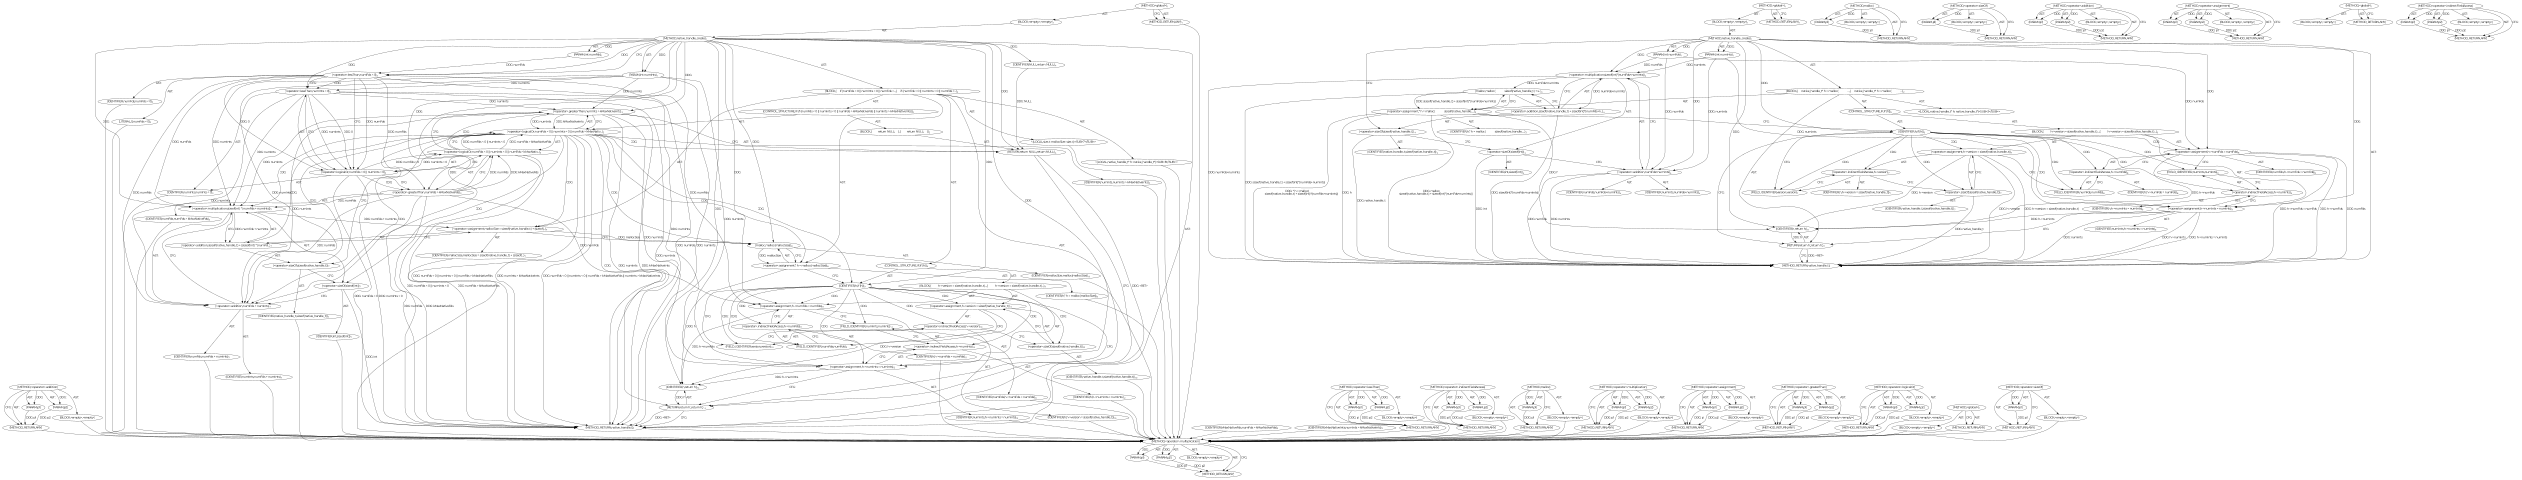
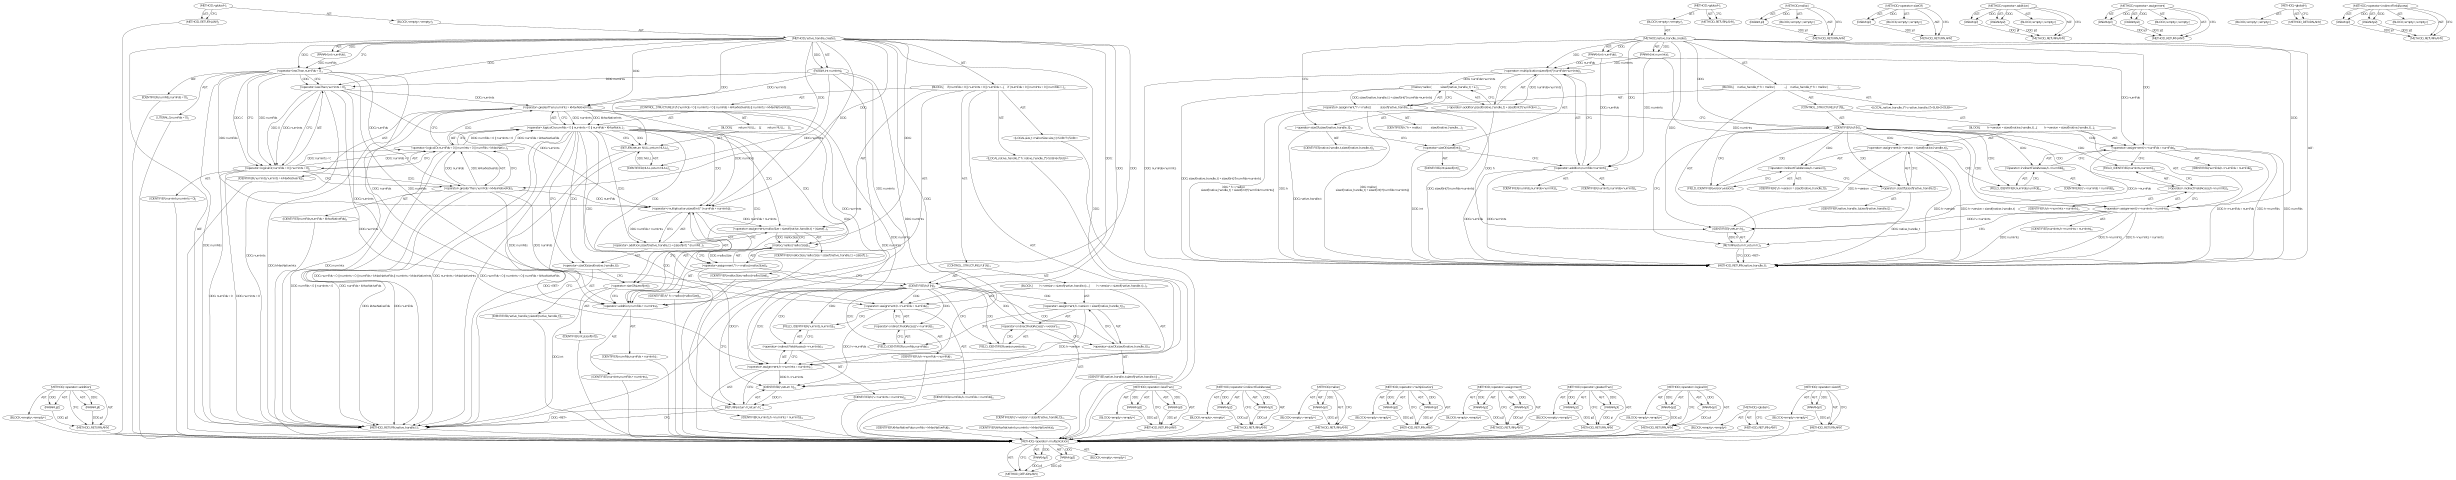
edge "(<operator>.lessThan,numInts < 0)" -> "(IDENTIFIER,numInts,numInts < 0)": removed, label "AST:"
edge "(RETURN,return NULL;,return NULL;)" -> "(IDENTIFIER,NULL,return NULL;)": added, label "AST:"
